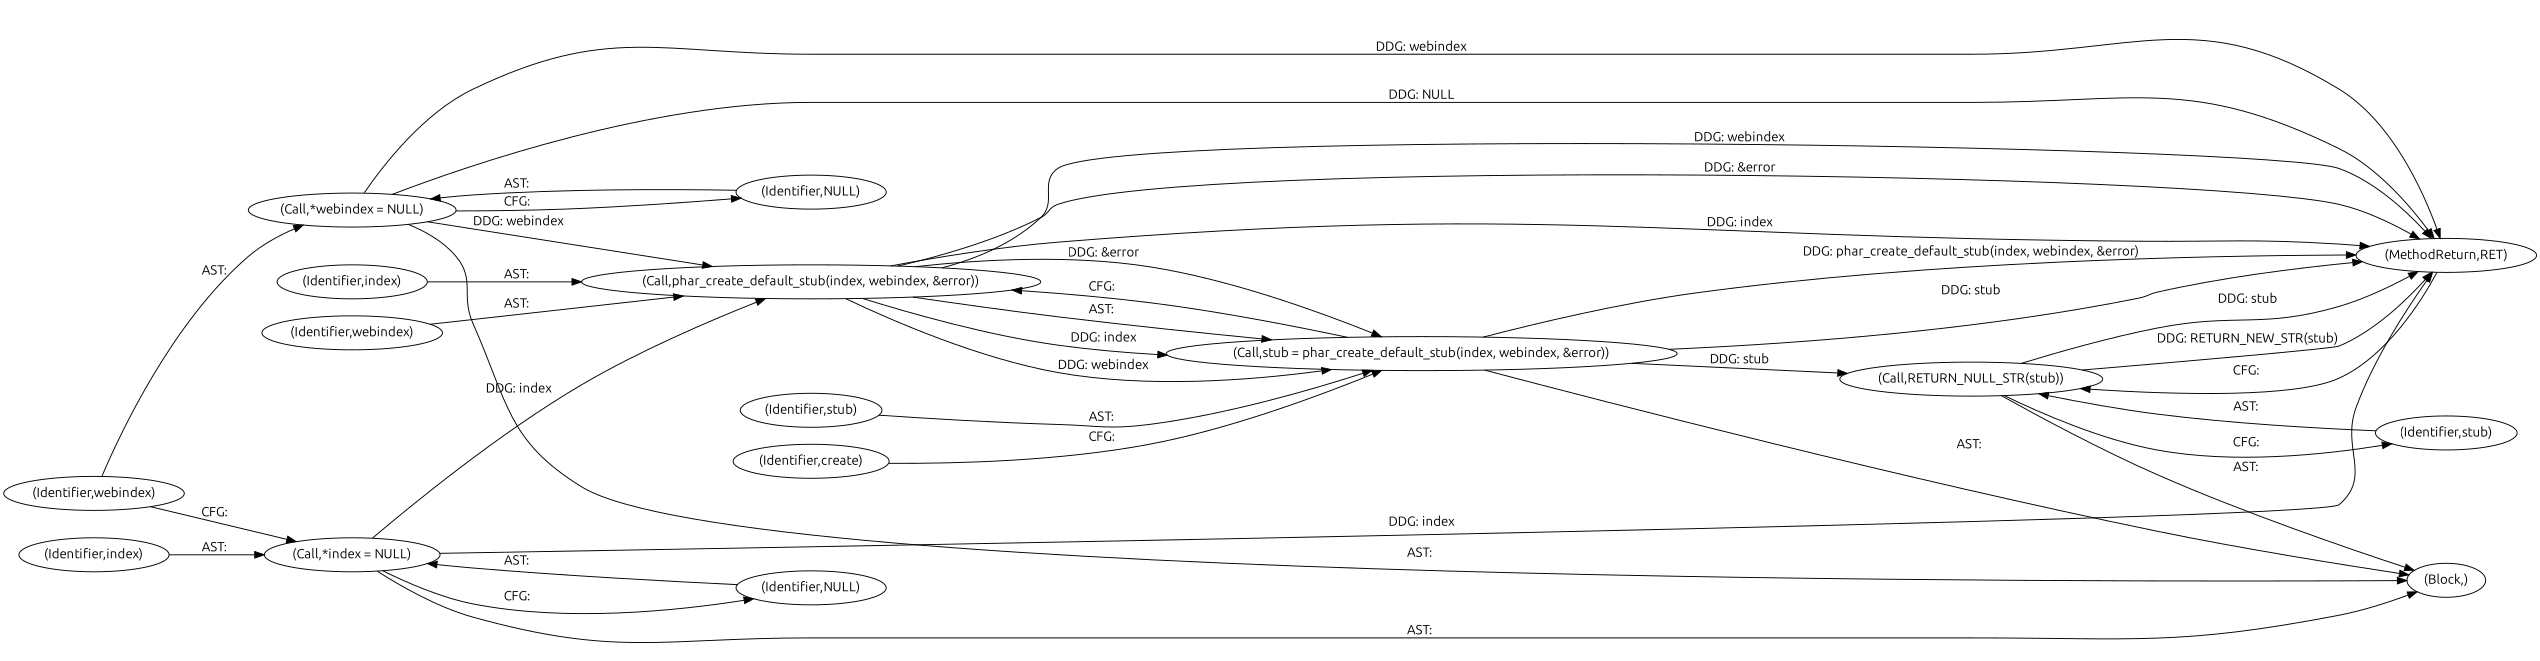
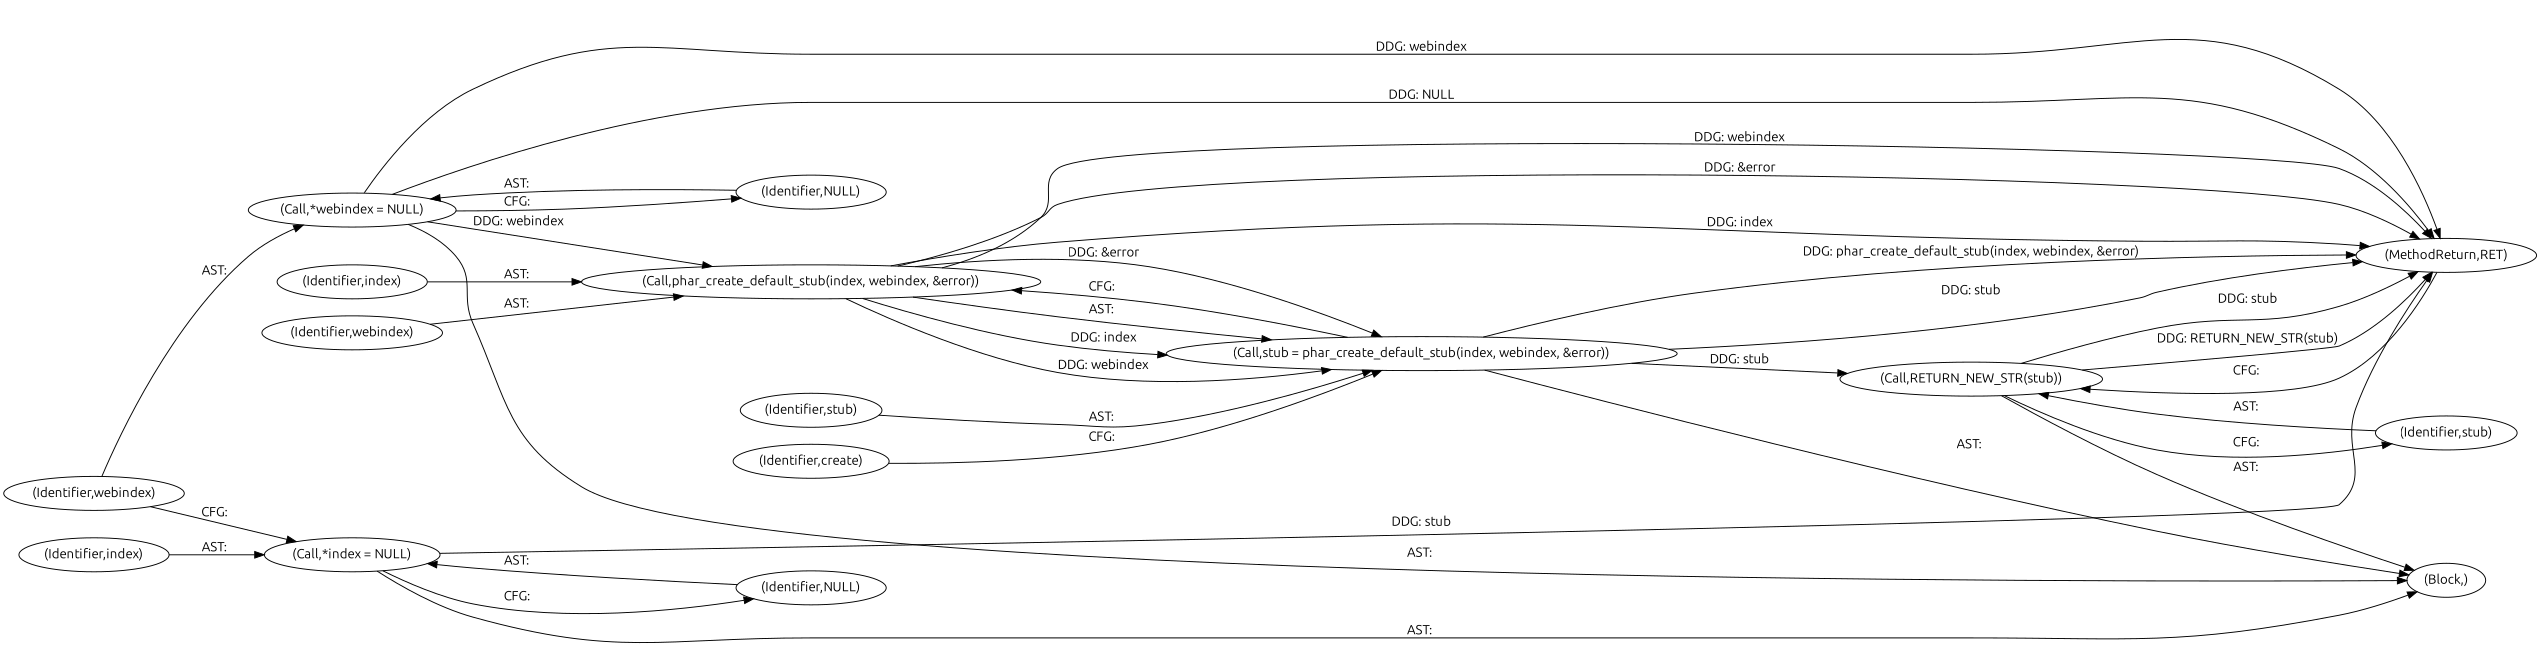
node "(Call,RETURN_NULL_STR(stub))": label "(Call,RETURN_NULL_STR(stub))" -> "(Call,RETURN_NEW_STR(stub))"
edge "(Call,*index = NULL)" -> "(Call,phar_create_default_stub(index, webindex, &error))": removed, label "DDG: index"
edge "(Call,*index = NULL)" -> "(MethodReturn,RET)": label "DDG: index" -> "DDG: stub"
